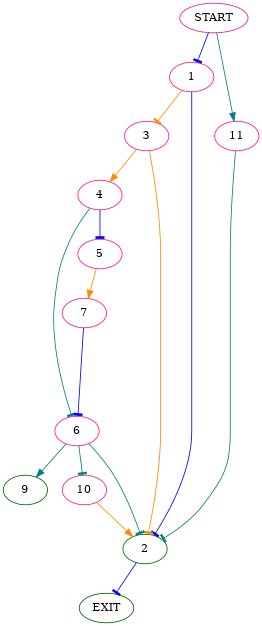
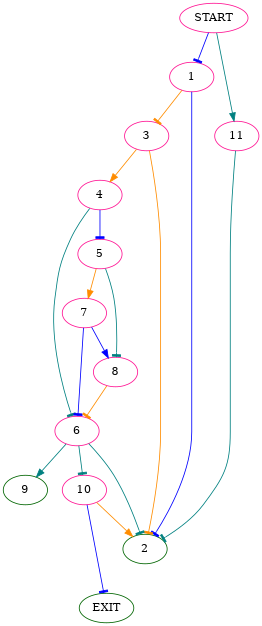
node "8": added
edge "2" -> "EXIT": now "10" -> "EXIT"
